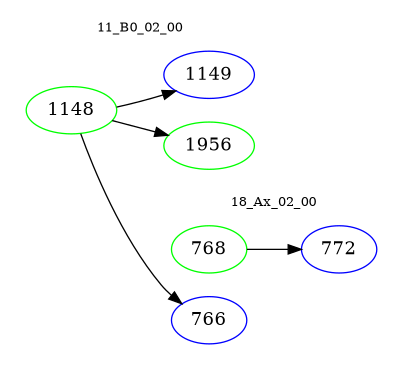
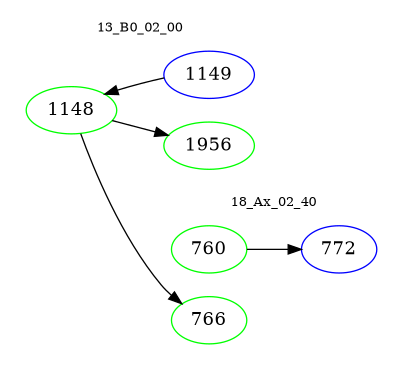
cluster "11_B0_02_00": label "11_B0_02_00" -> "13_B0_02_00"
edge "1148" -> "1149": reversed
cluster "18_Ax_02_00": label "18_Ax_02_00" -> "18_Ax_02_40"
node "768": label "768" -> "760"
node "766": color blue -> green
